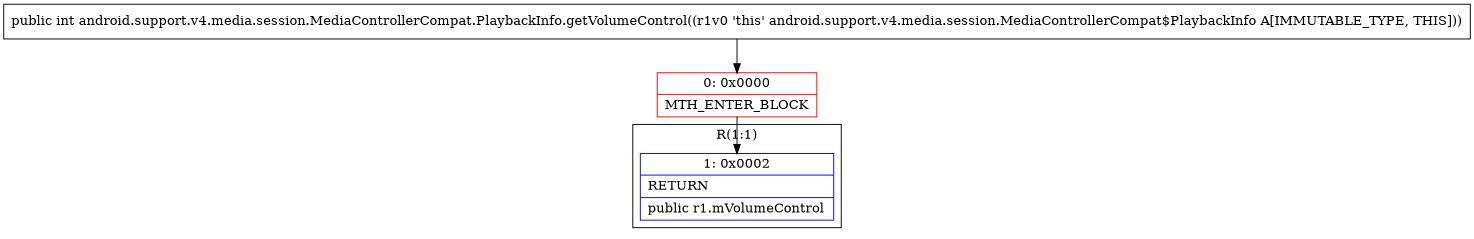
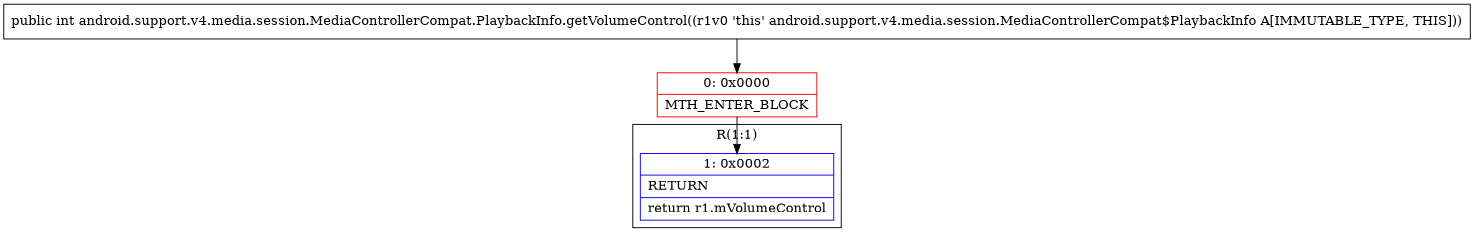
node "1: 0x0002": text "public r1.mVolumeControl" -> "return r1.mVolumeControl"
